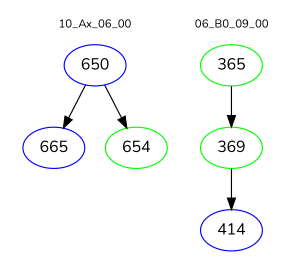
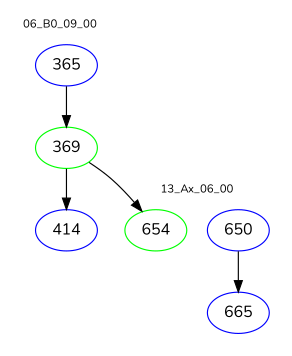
cluster "10_Ax_06_00": label "10_Ax_06_00" -> "13_Ax_06_00"
node "365": color green -> blue
edge "650" -> "654": now "369" -> "654"
